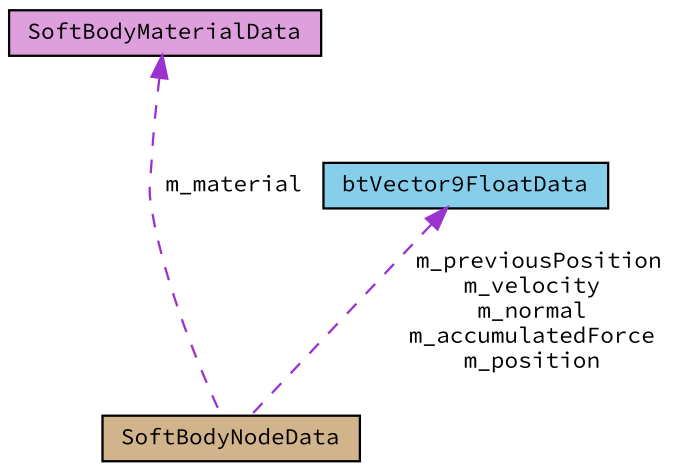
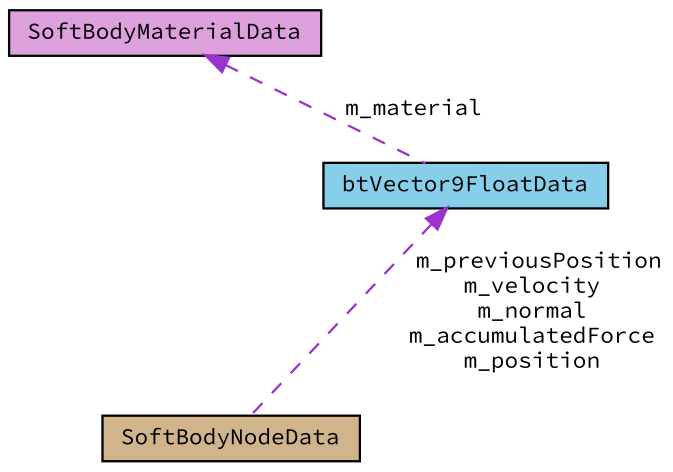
edge "SoftBodyNodeData" -> "SoftBodyMaterialData": now "btVector9FloatData" -> "SoftBodyMaterialData"
